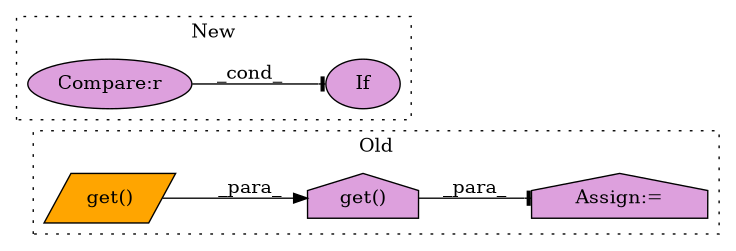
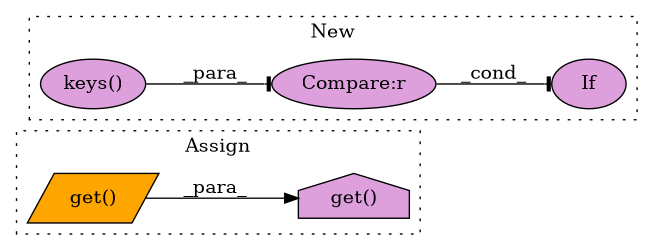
node "keys()": added
cluster "Old": label "Old" -> "Assign"
node "Assign:=": removed
